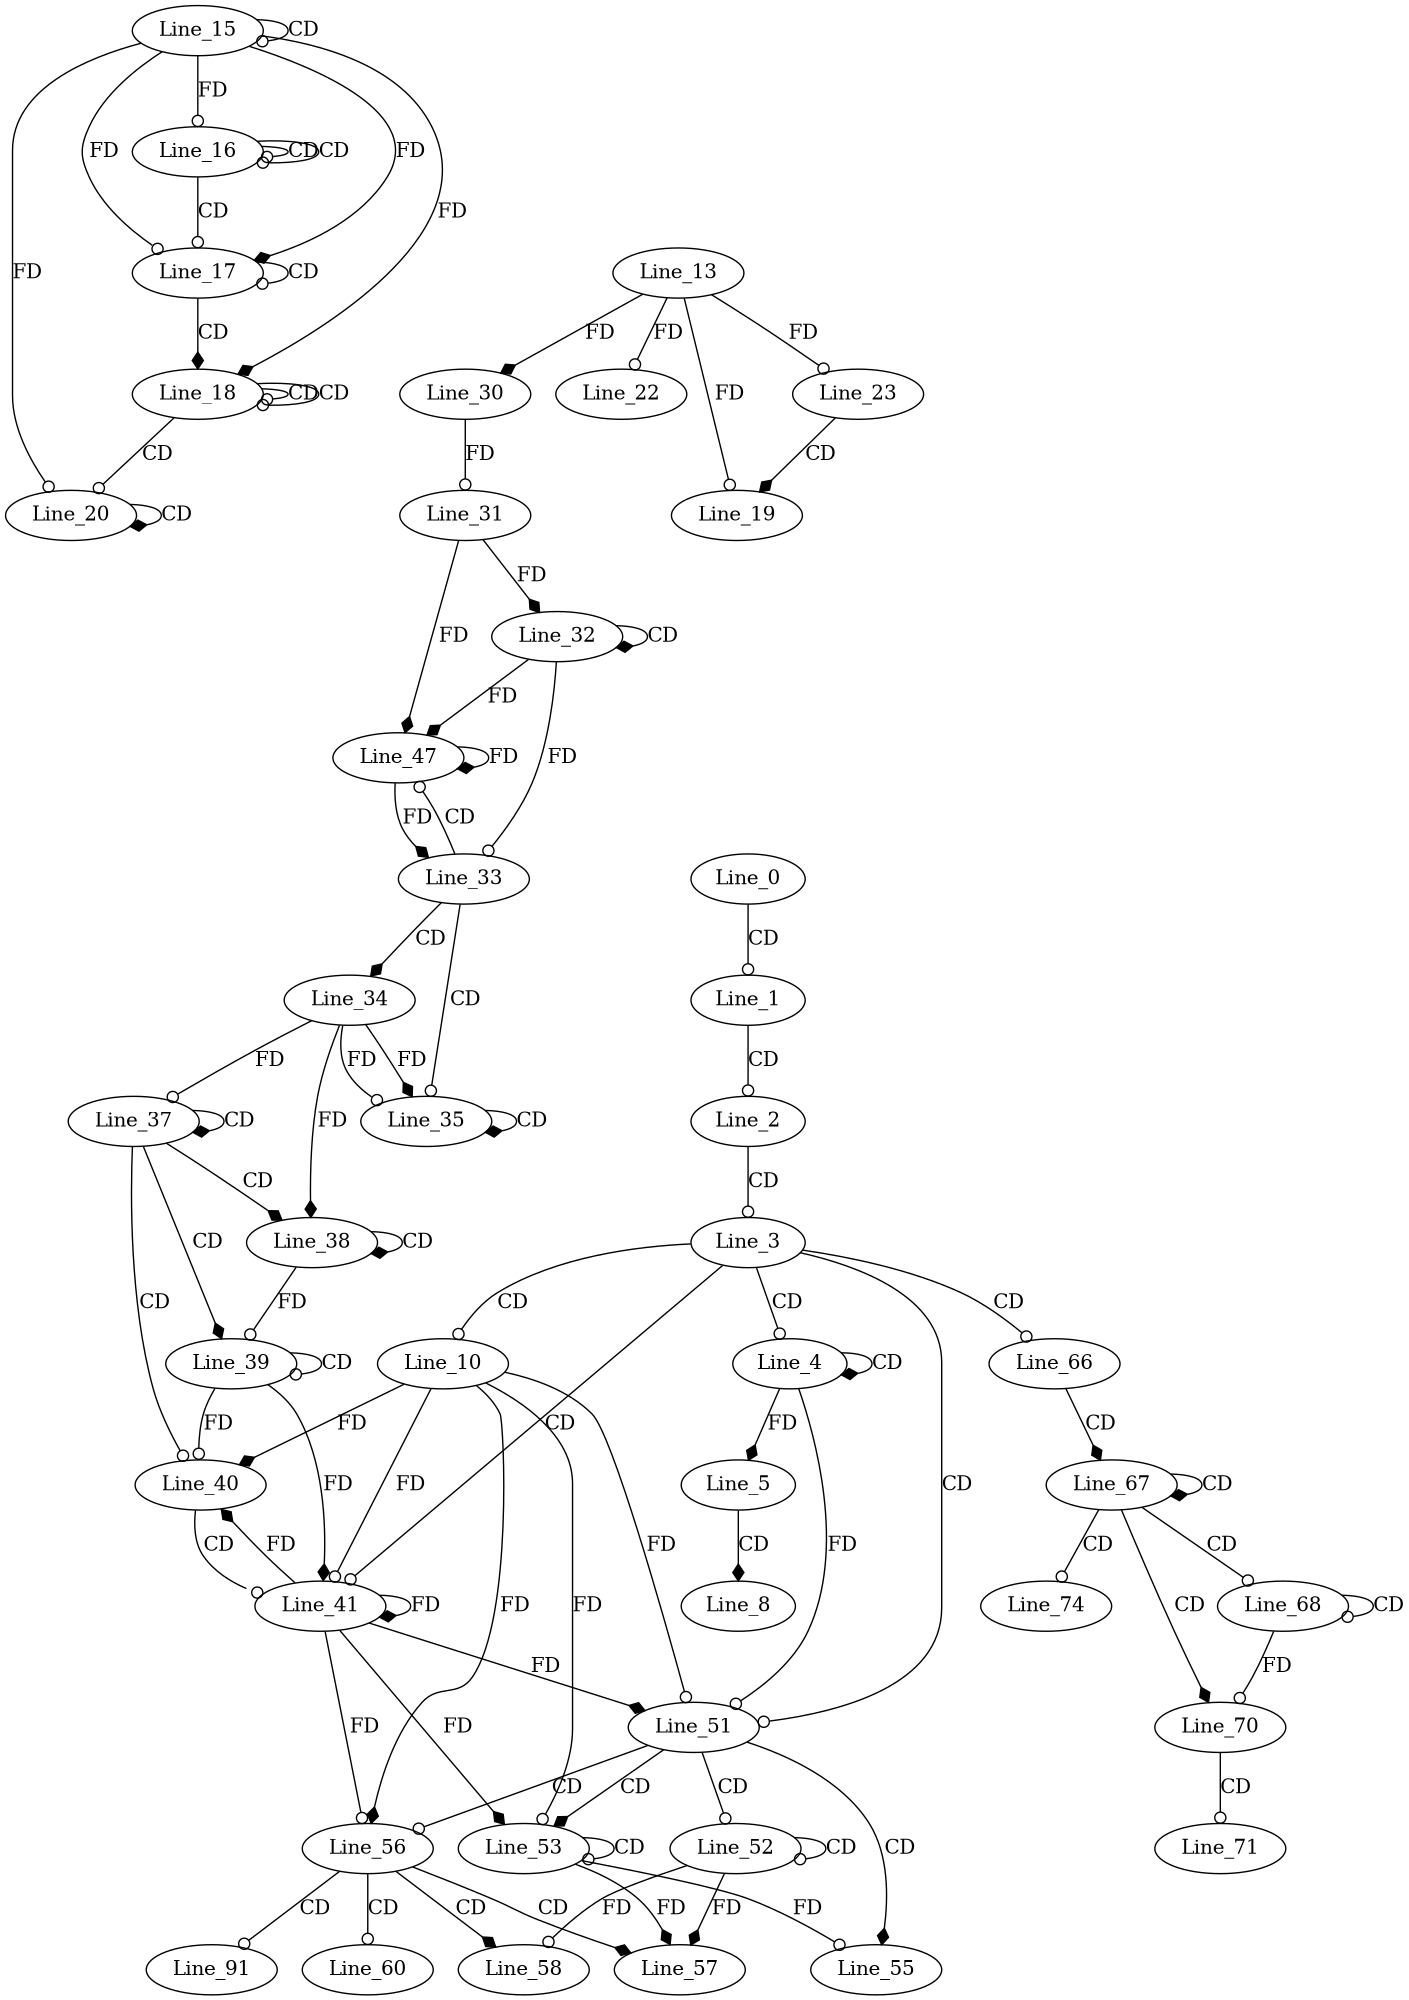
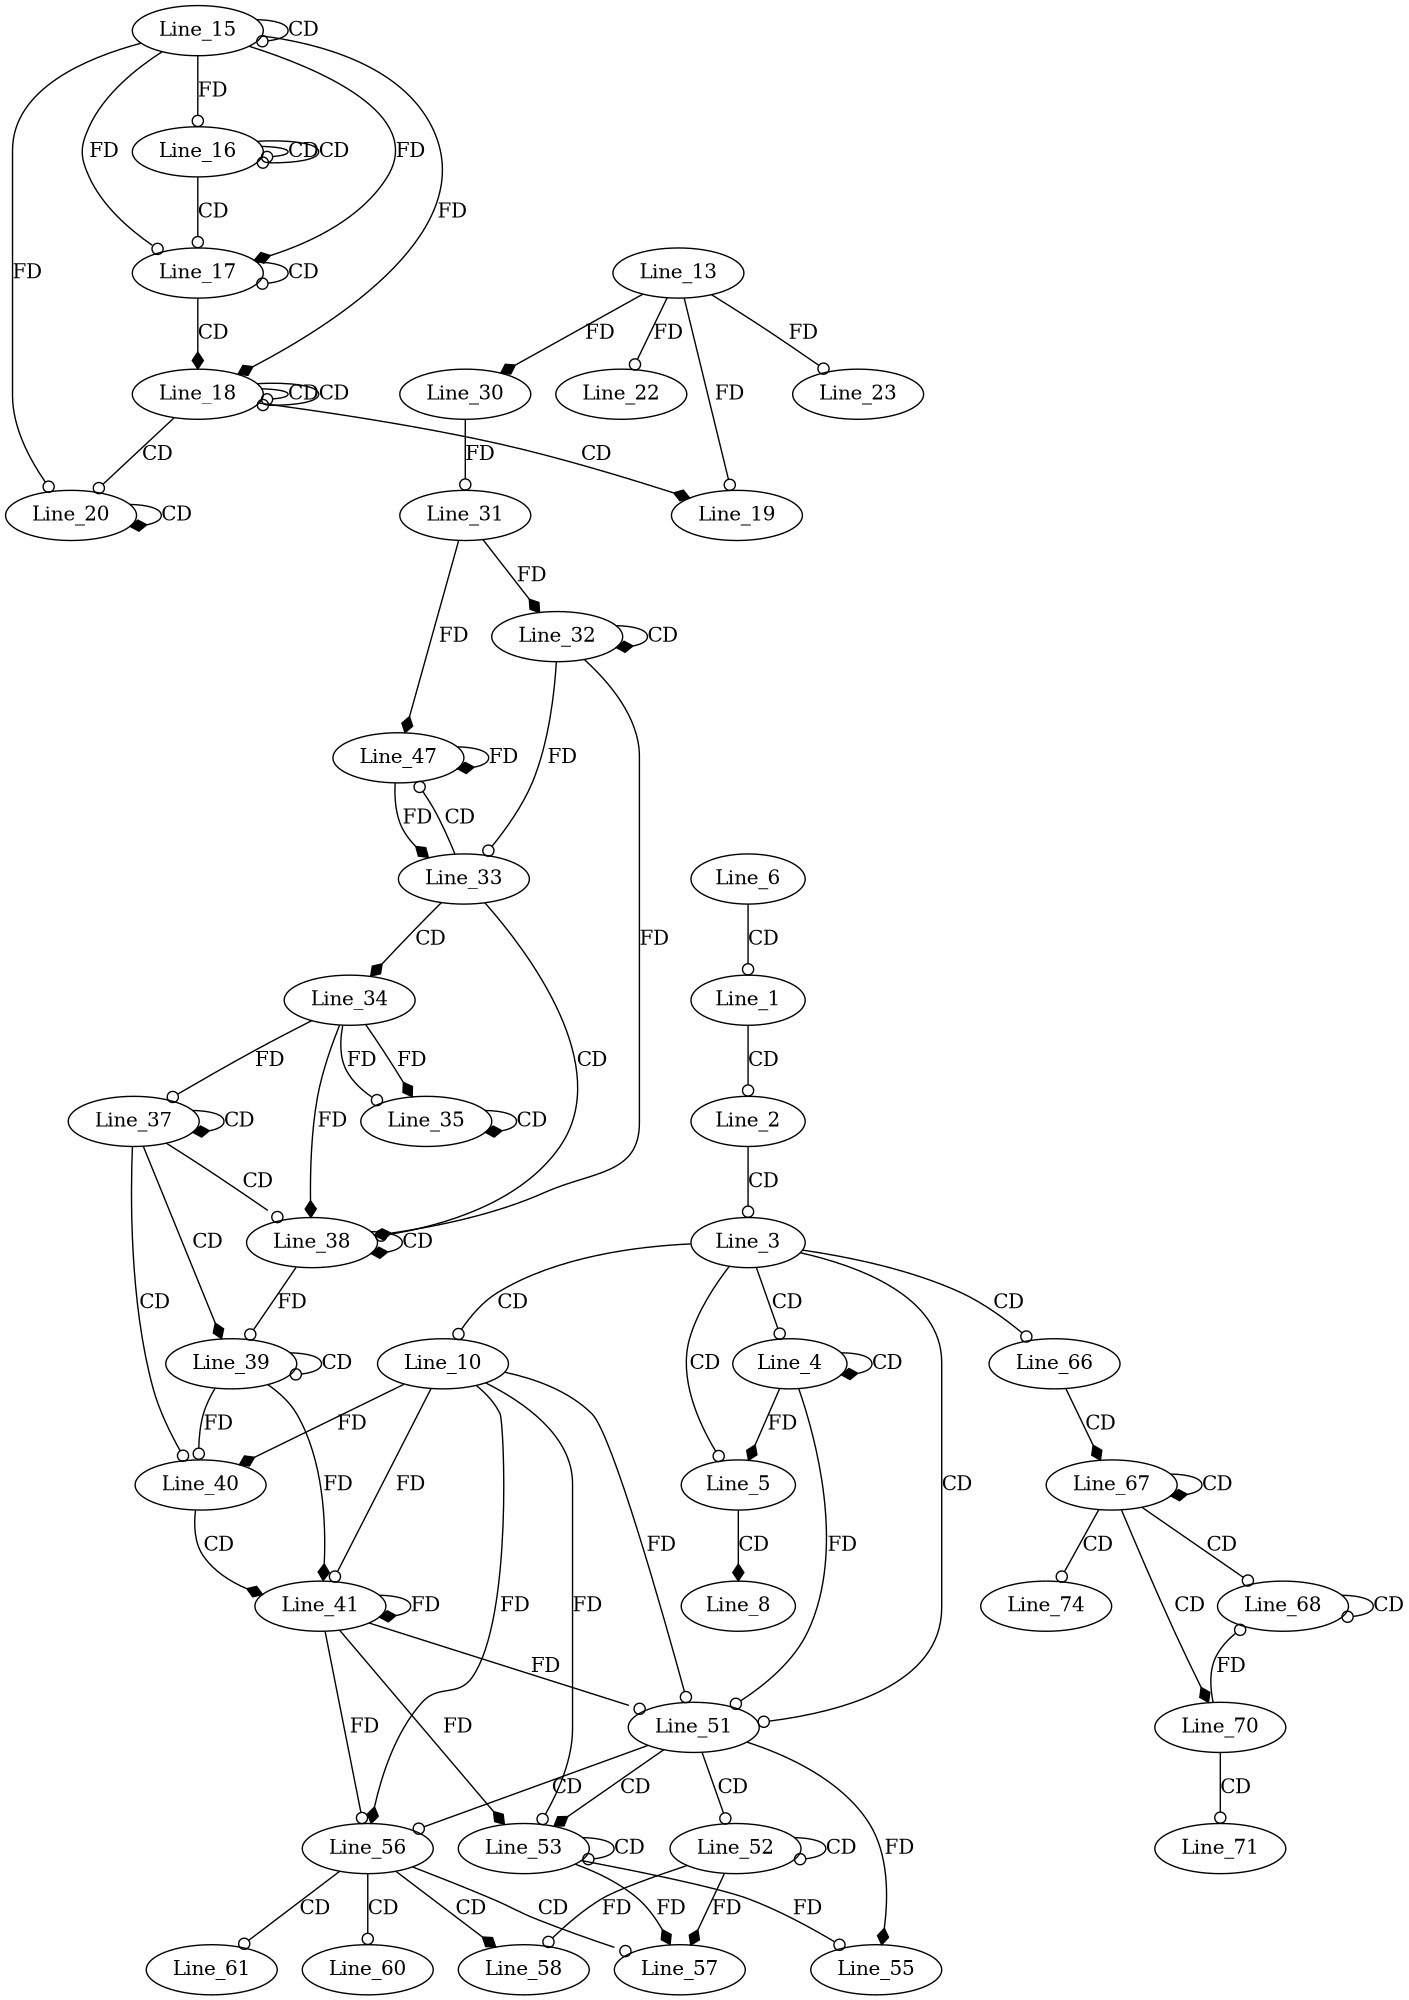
edge "Line_23" -> "Line_19": now "Line_18" -> "Line_19"
edge "Line_32" -> "Line_47": now "Line_32" -> "Line_38"
node "Line_0": label "Line_0" -> "Line_6"
edge "Line_33" -> "Line_35": now "Line_33" -> "Line_38"
edge "Line_37" -> "Line_38": arrowhead diamond -> odot
edge "Line_3" -> "Line_41": now "Line_3" -> "Line_5"
edge "Line_41" -> "Line_40": removed, label "FD"
edge "Line_40" -> "Line_41": arrowhead odot -> diamond
edge "Line_68" -> "Line_70": reversed
edge "Line_41" -> "Line_51": arrowhead diamond -> odot
edge "Line_51" -> "Line_55": label "CD" -> "FD"
edge "Line_56" -> "Line_57": arrowhead diamond -> odot
node "Line_91": label "Line_91" -> "Line_61"
